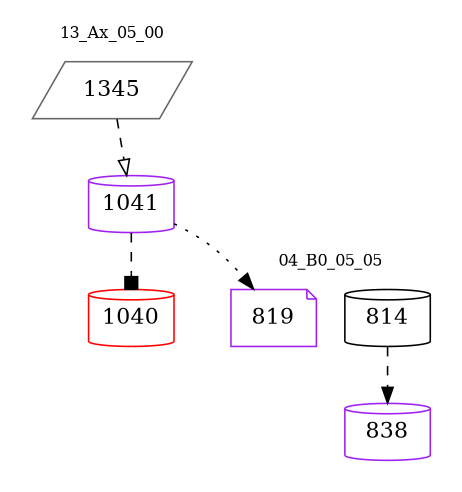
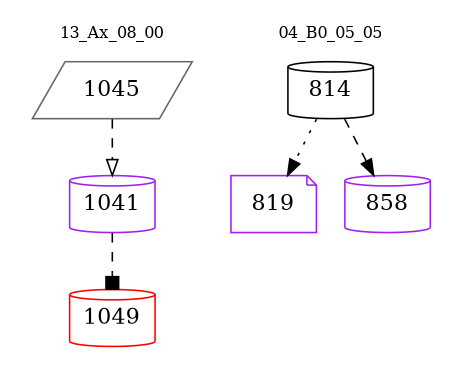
cluster "13_Ax_05_00": label "13_Ax_05_00" -> "13_Ax_08_00"
node "1345": label "1345" -> "1045"
edge "1041" -> "819": now "814" -> "819"
node "1040": label "1040" -> "1049"
node "838": label "838" -> "858"
